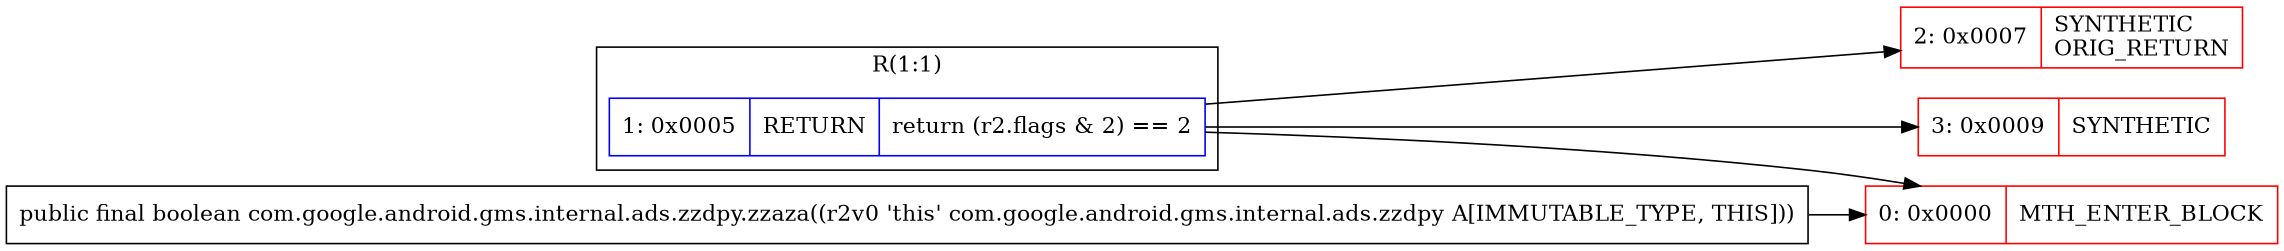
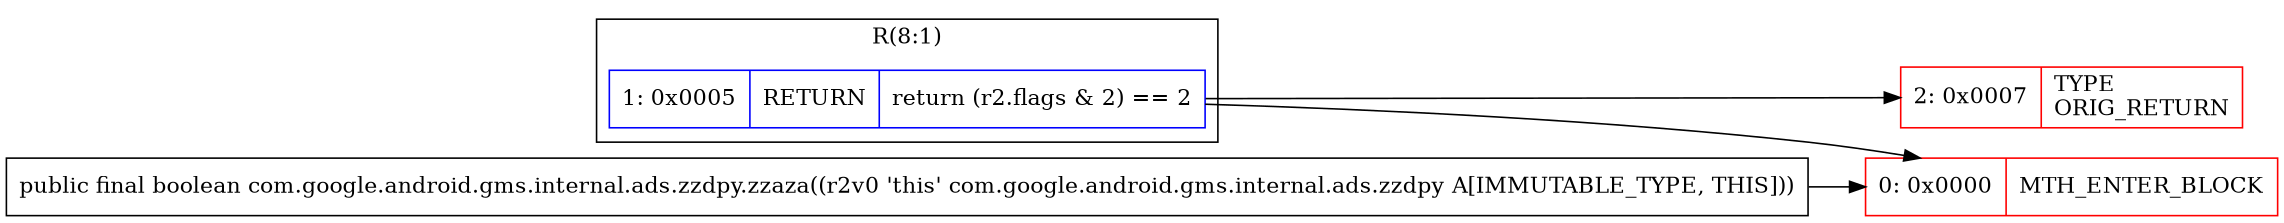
node "2: 0x0007": text "SYNTHETIC" -> "TYPE"
cluster "R(1:1)": label "R(1:1)" -> "R(8:1)"
node "3: 0x0009": removed
